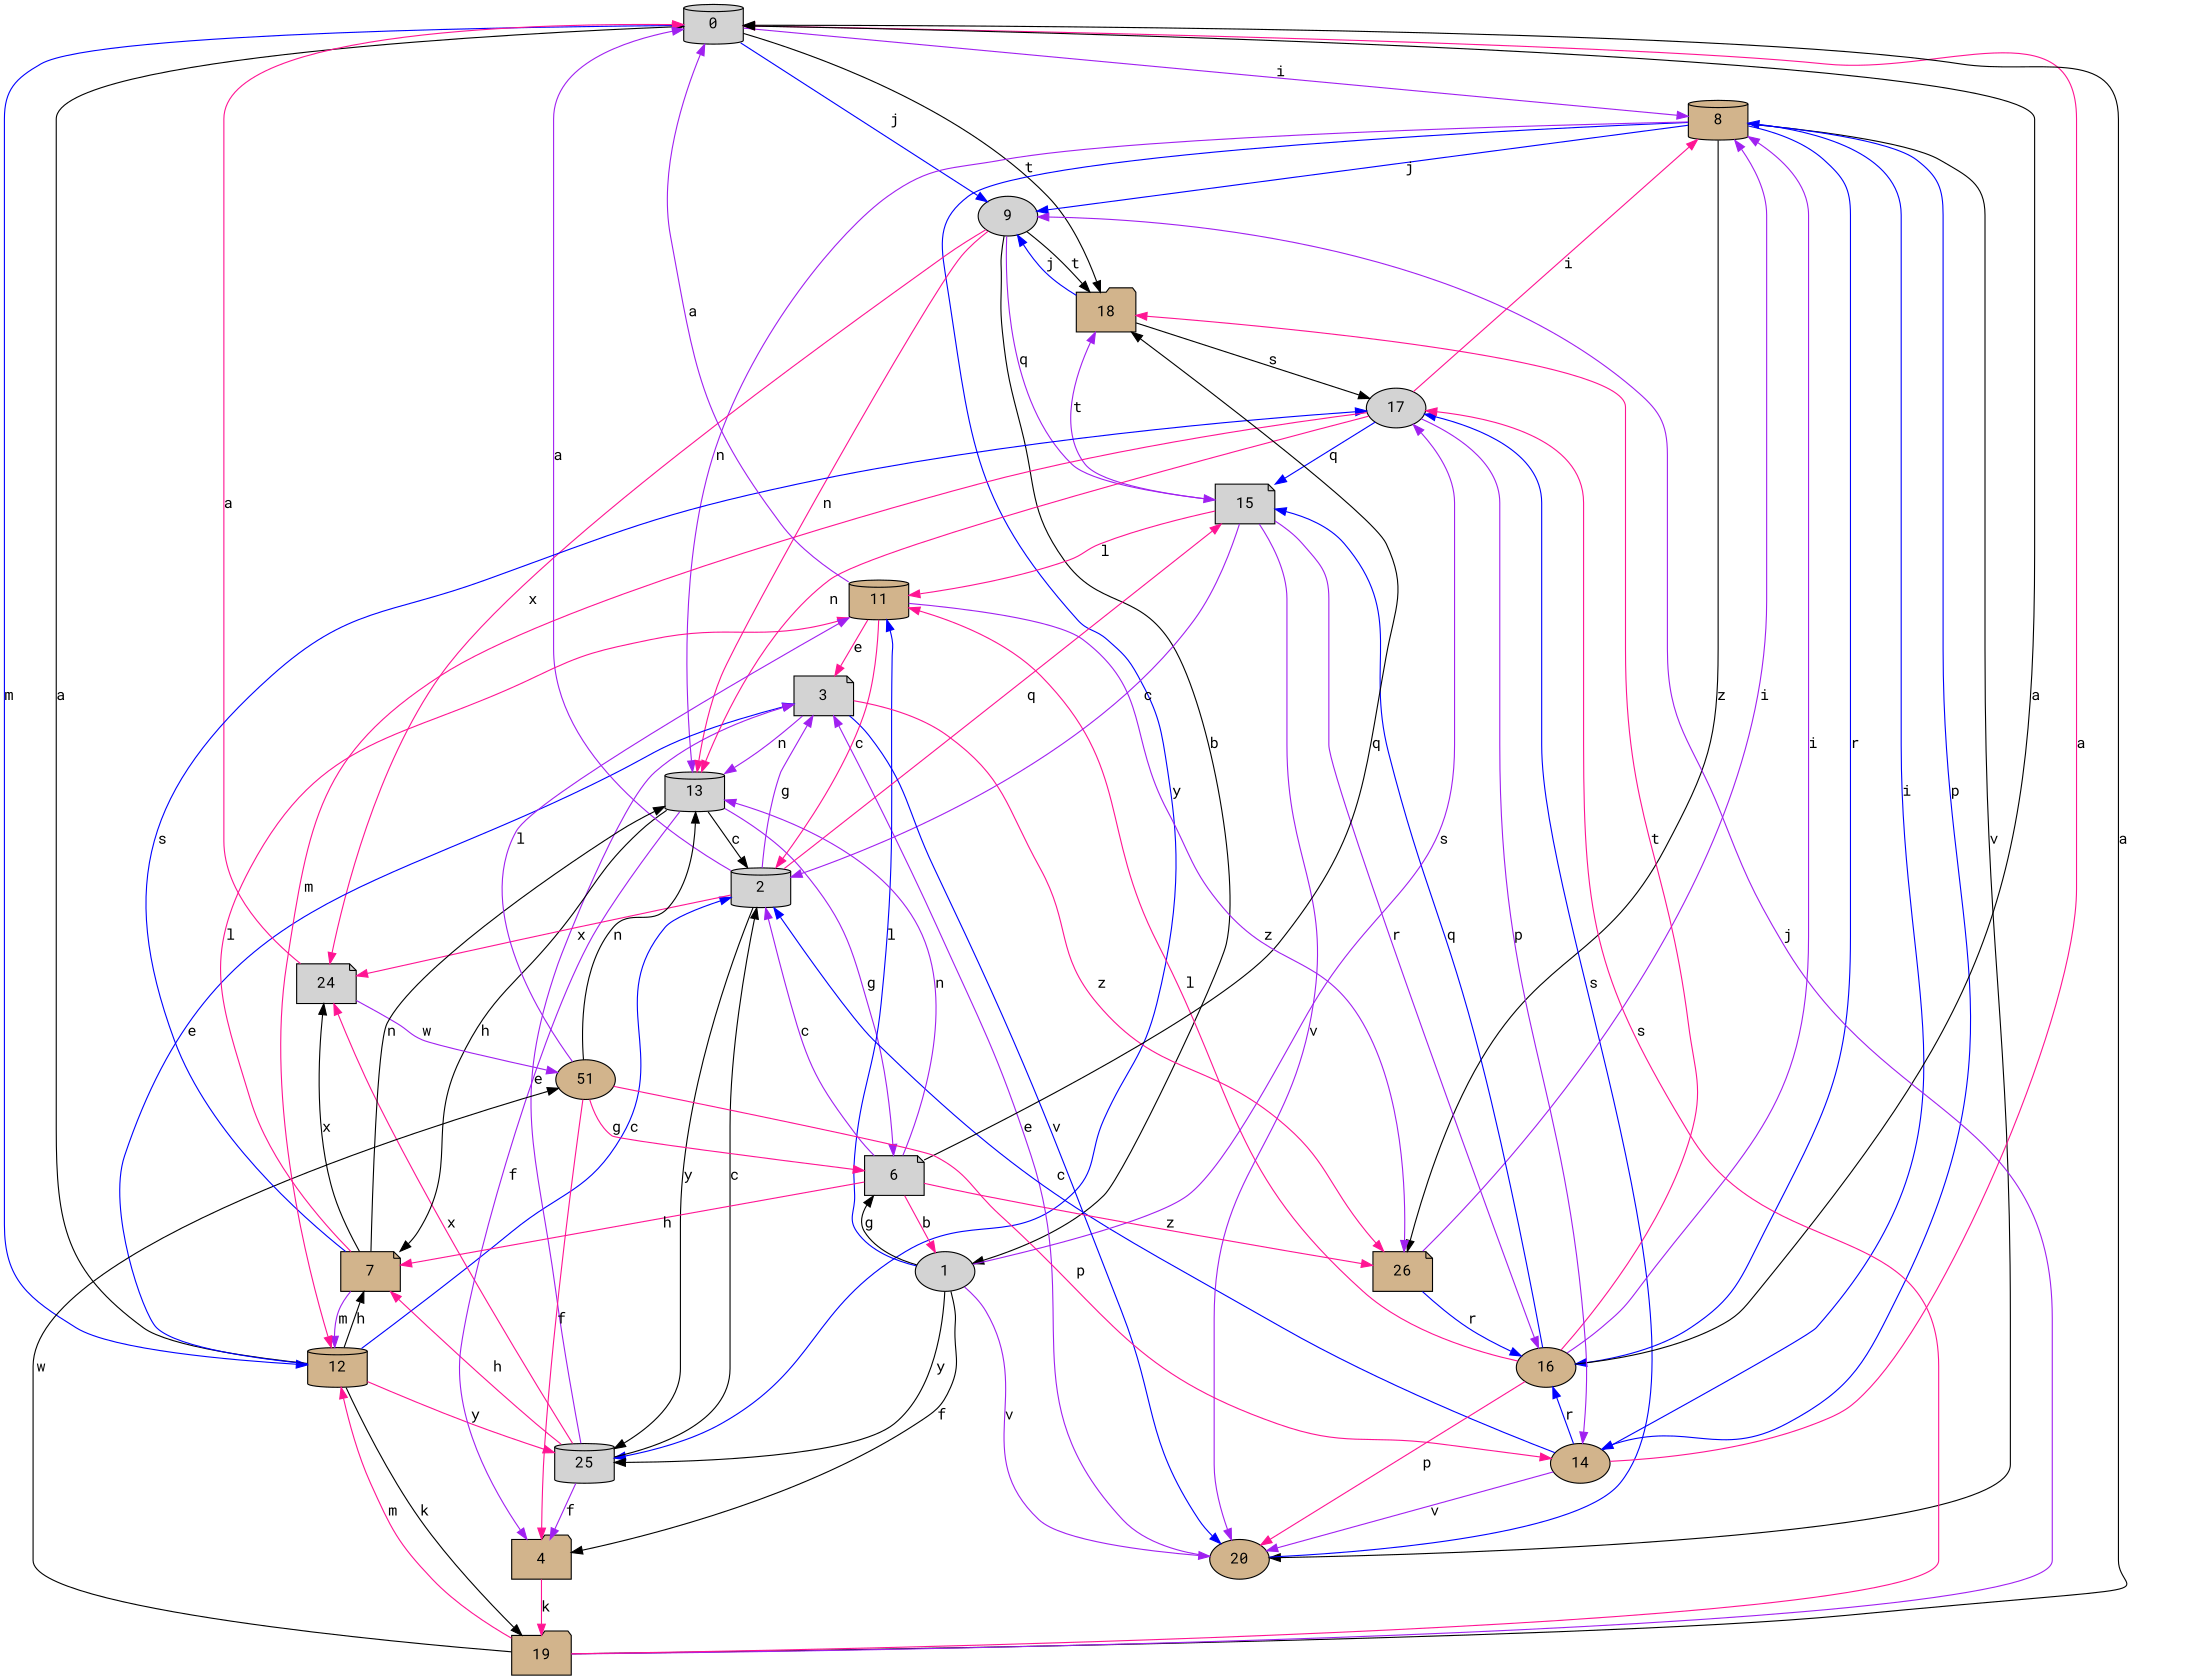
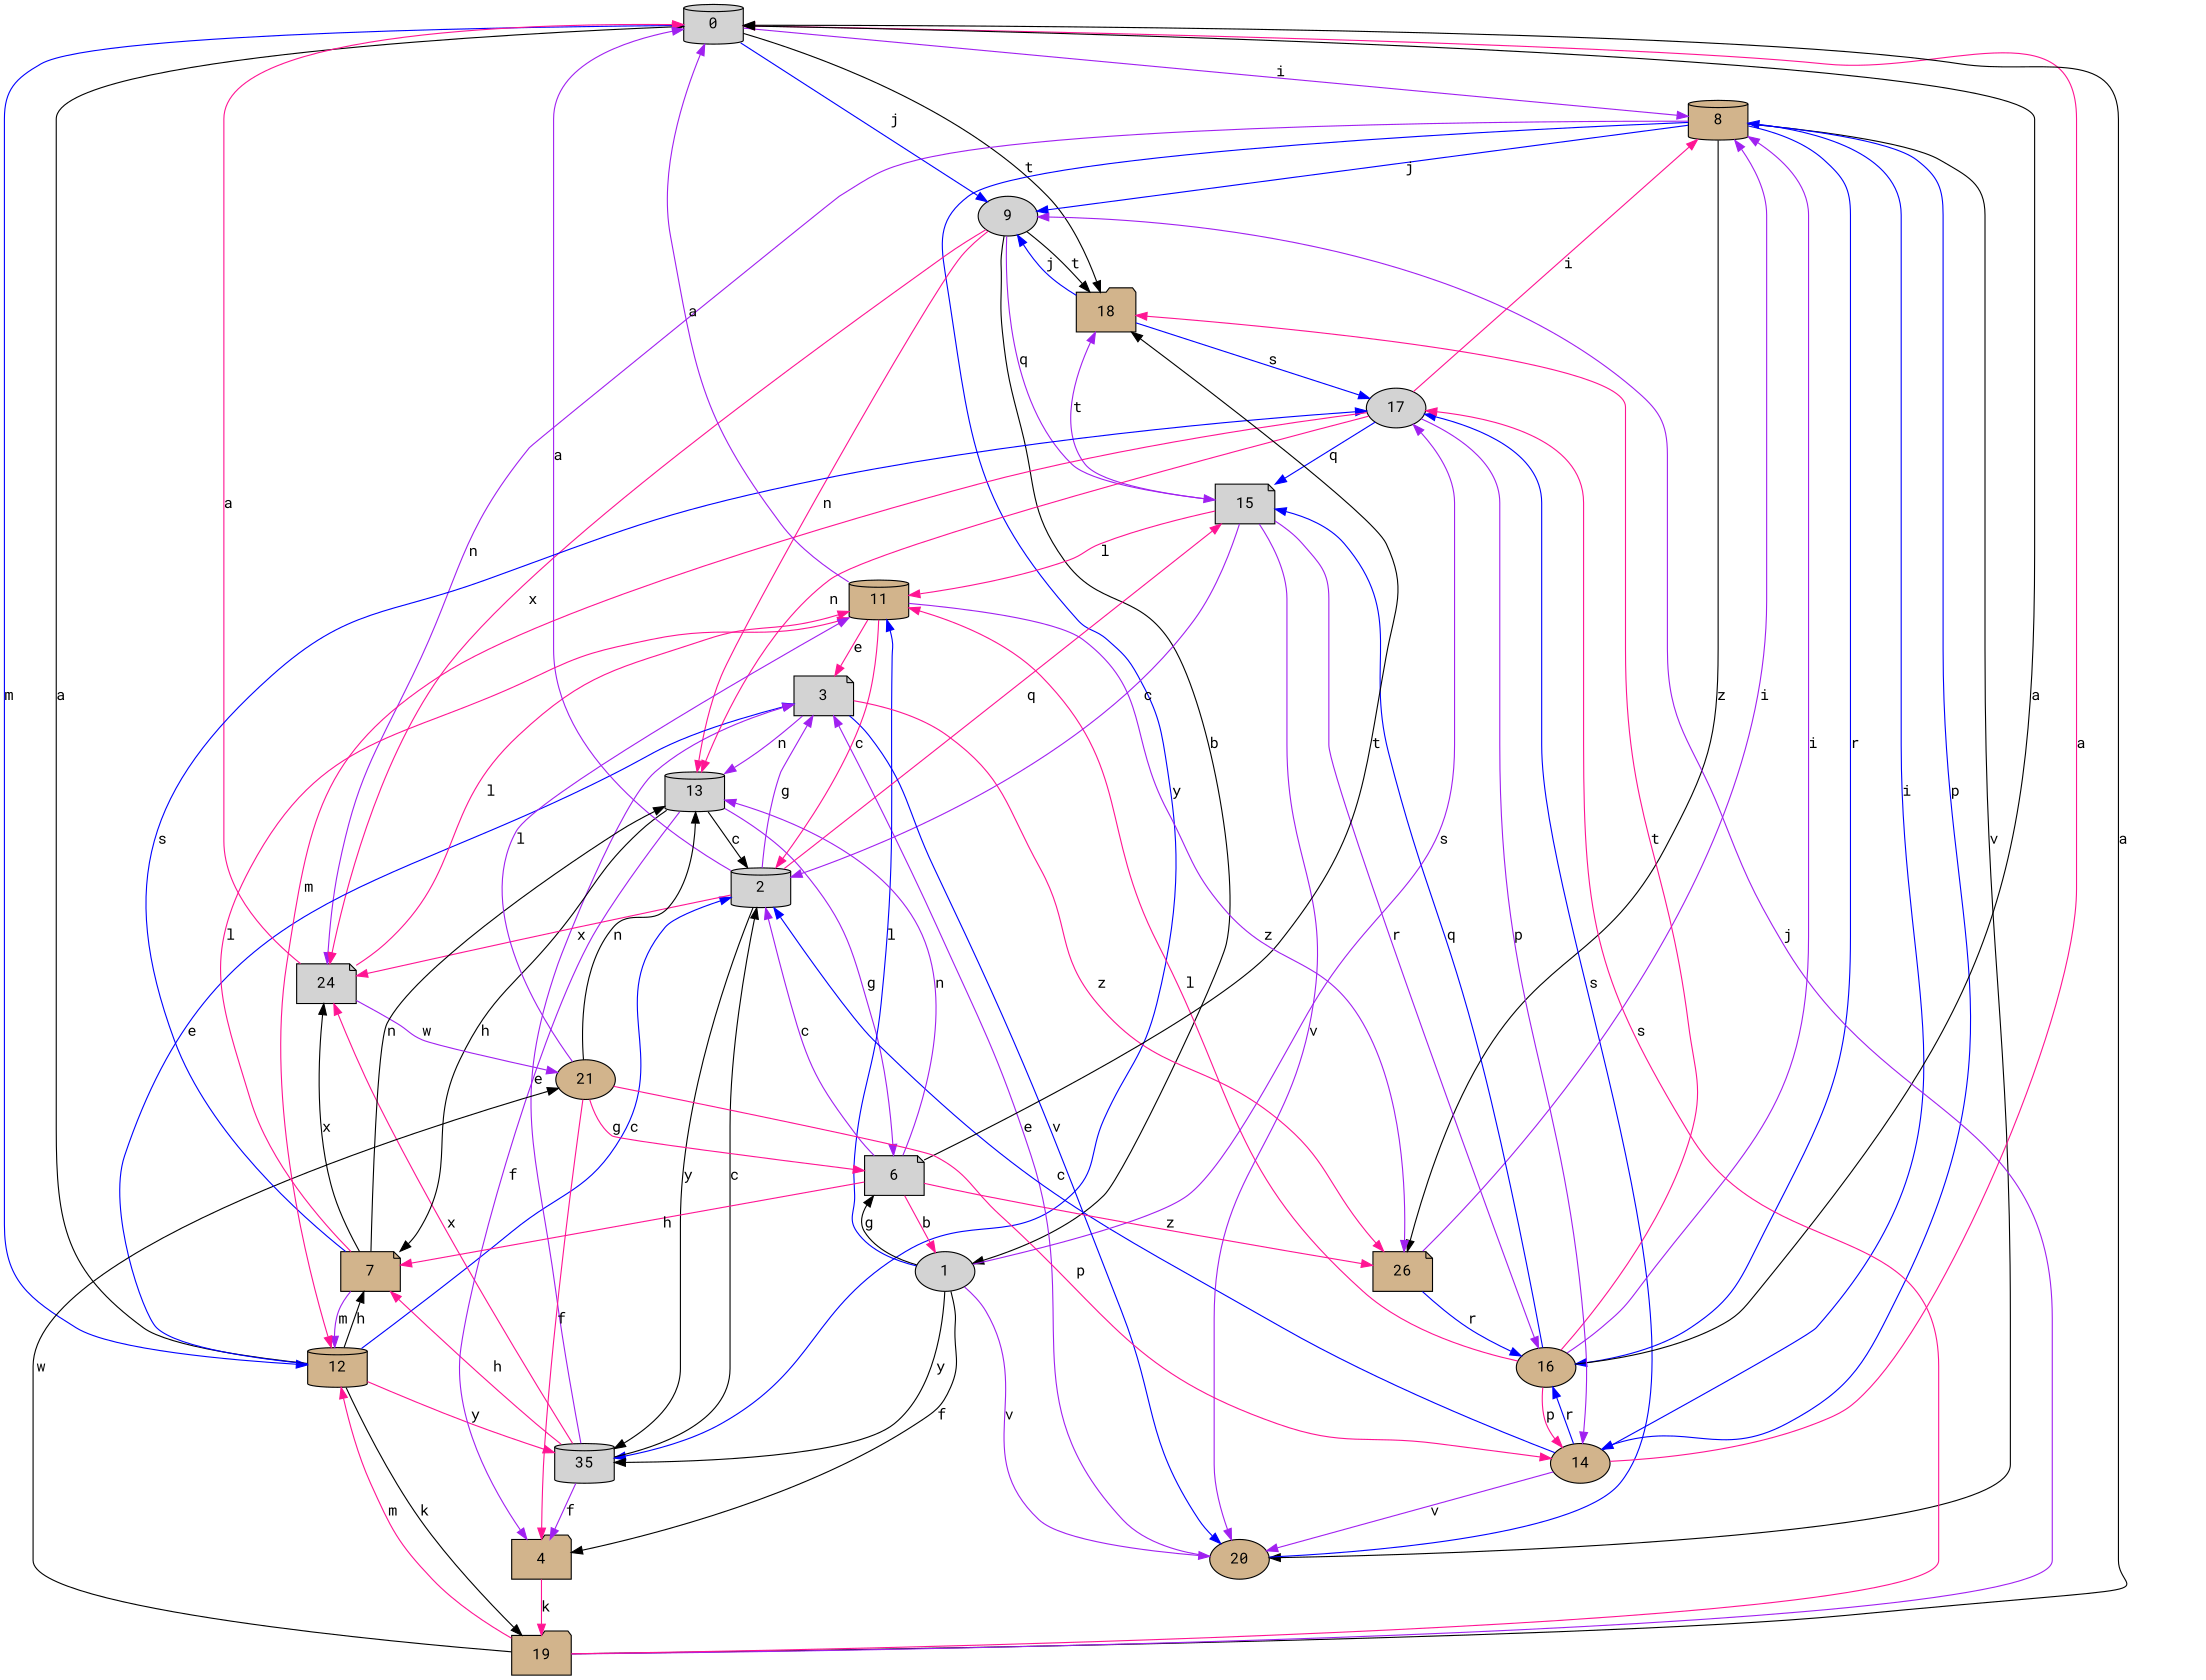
edge "8" -> "13": now "8" -> "24"
edge "18" -> "17": color black -> blue
edge "24" -> "11": added, label "l"
edge "6" -> "18": label "q" -> "t"
node "51": label "51" -> "21"
edge "16" -> "20": now "16" -> "14"
node "25": label "25" -> "35"
